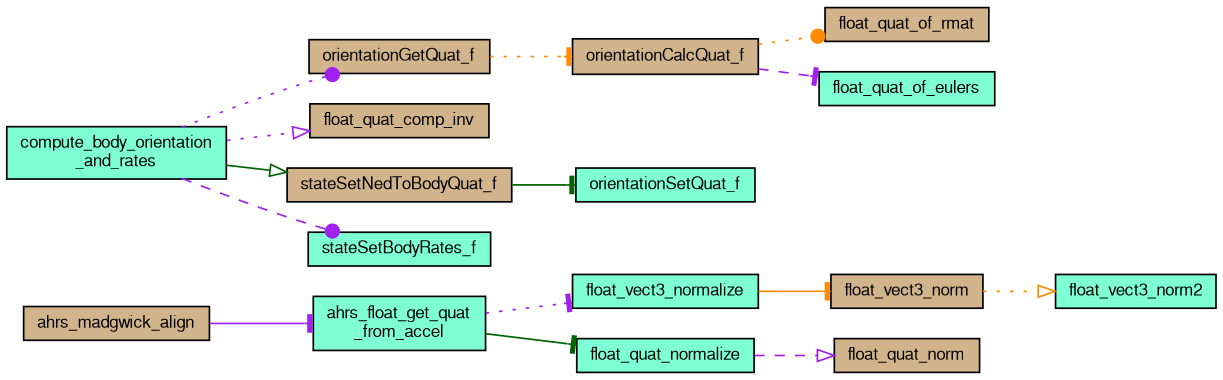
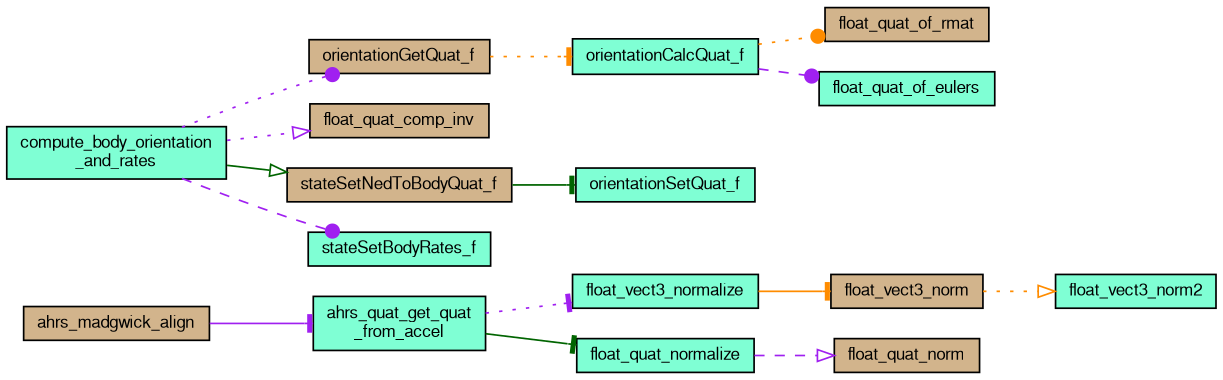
node "orientationCalcQuat_f": fillcolor tan -> aquamarine
edge "orientationCalcQuat_f" -> "float_quat_of_eulers": arrowhead tee -> dot
node "ahrs_float_get_quat _from_accel": label "ahrs_float_get_quat _from_accel" -> "ahrs_quat_get_quat _from_accel"
